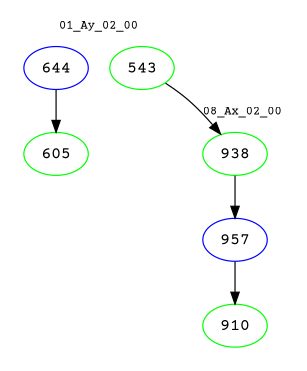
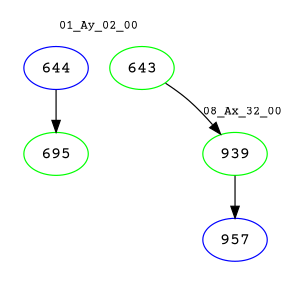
node "543": label "543" -> "643"
cluster "08_Ax_02_00": label "08_Ax_02_00" -> "08_Ax_32_00"
node "605": label "605" -> "695"
node "938": label "938" -> "939"
node "910": removed
